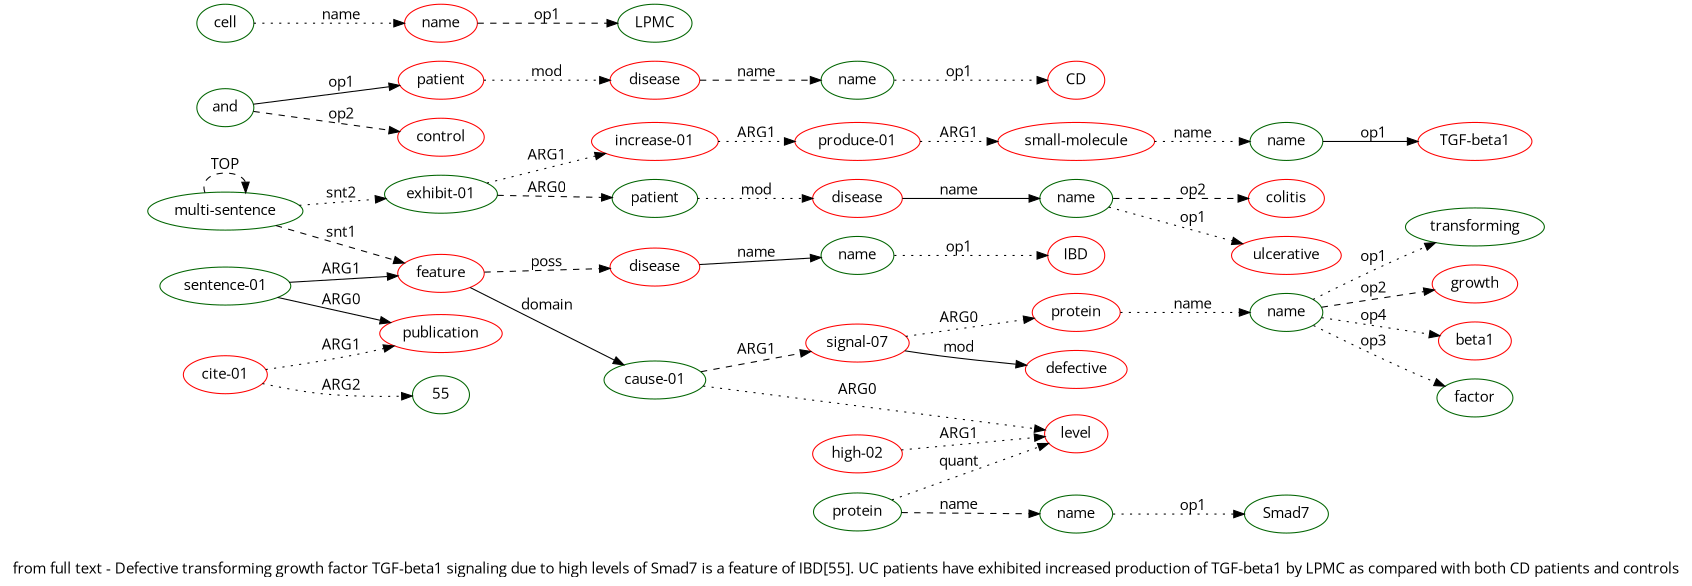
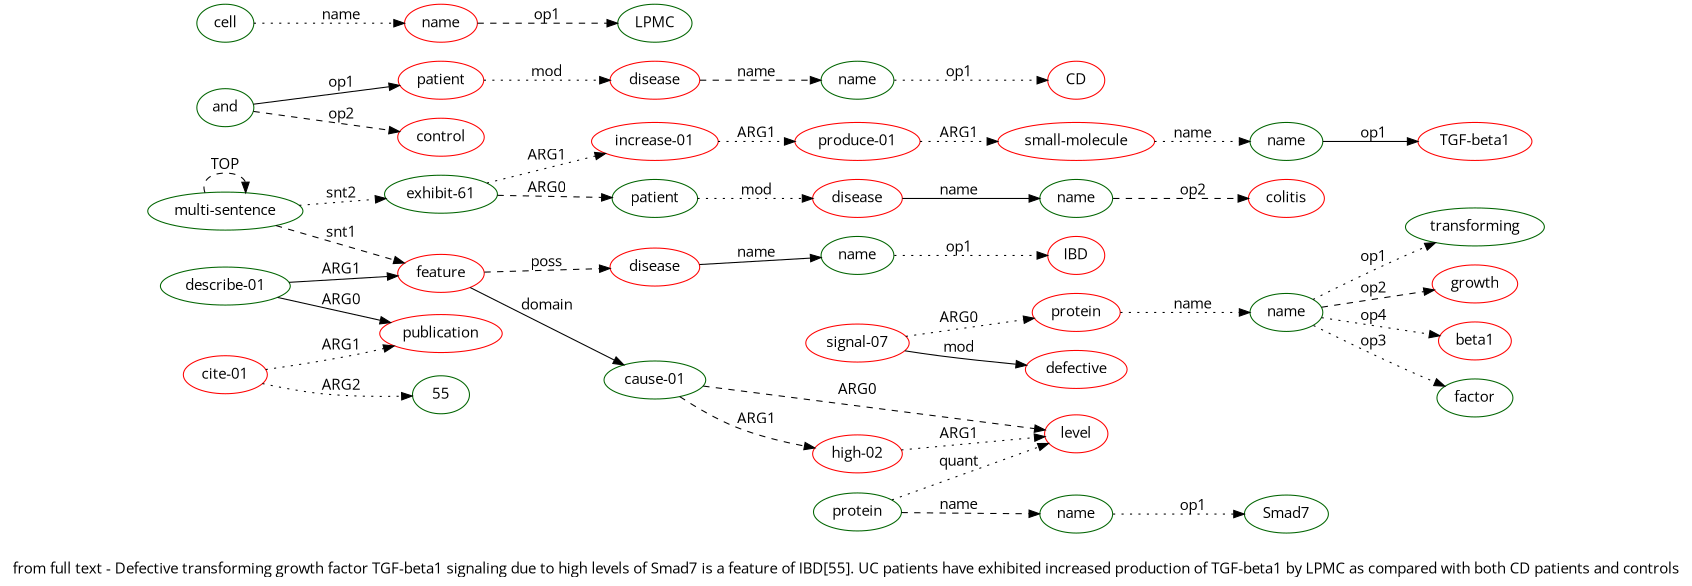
node "exhibit-01": label "exhibit-01" -> "exhibit-61"
node "ulcerative": removed
node "sentence-01": label "sentence-01" -> "describe-01"
edge "cause-01" -> "signal-07": now "cause-01" -> "high-02"
edge "cause-01" -> "level": style dotted -> dashed
